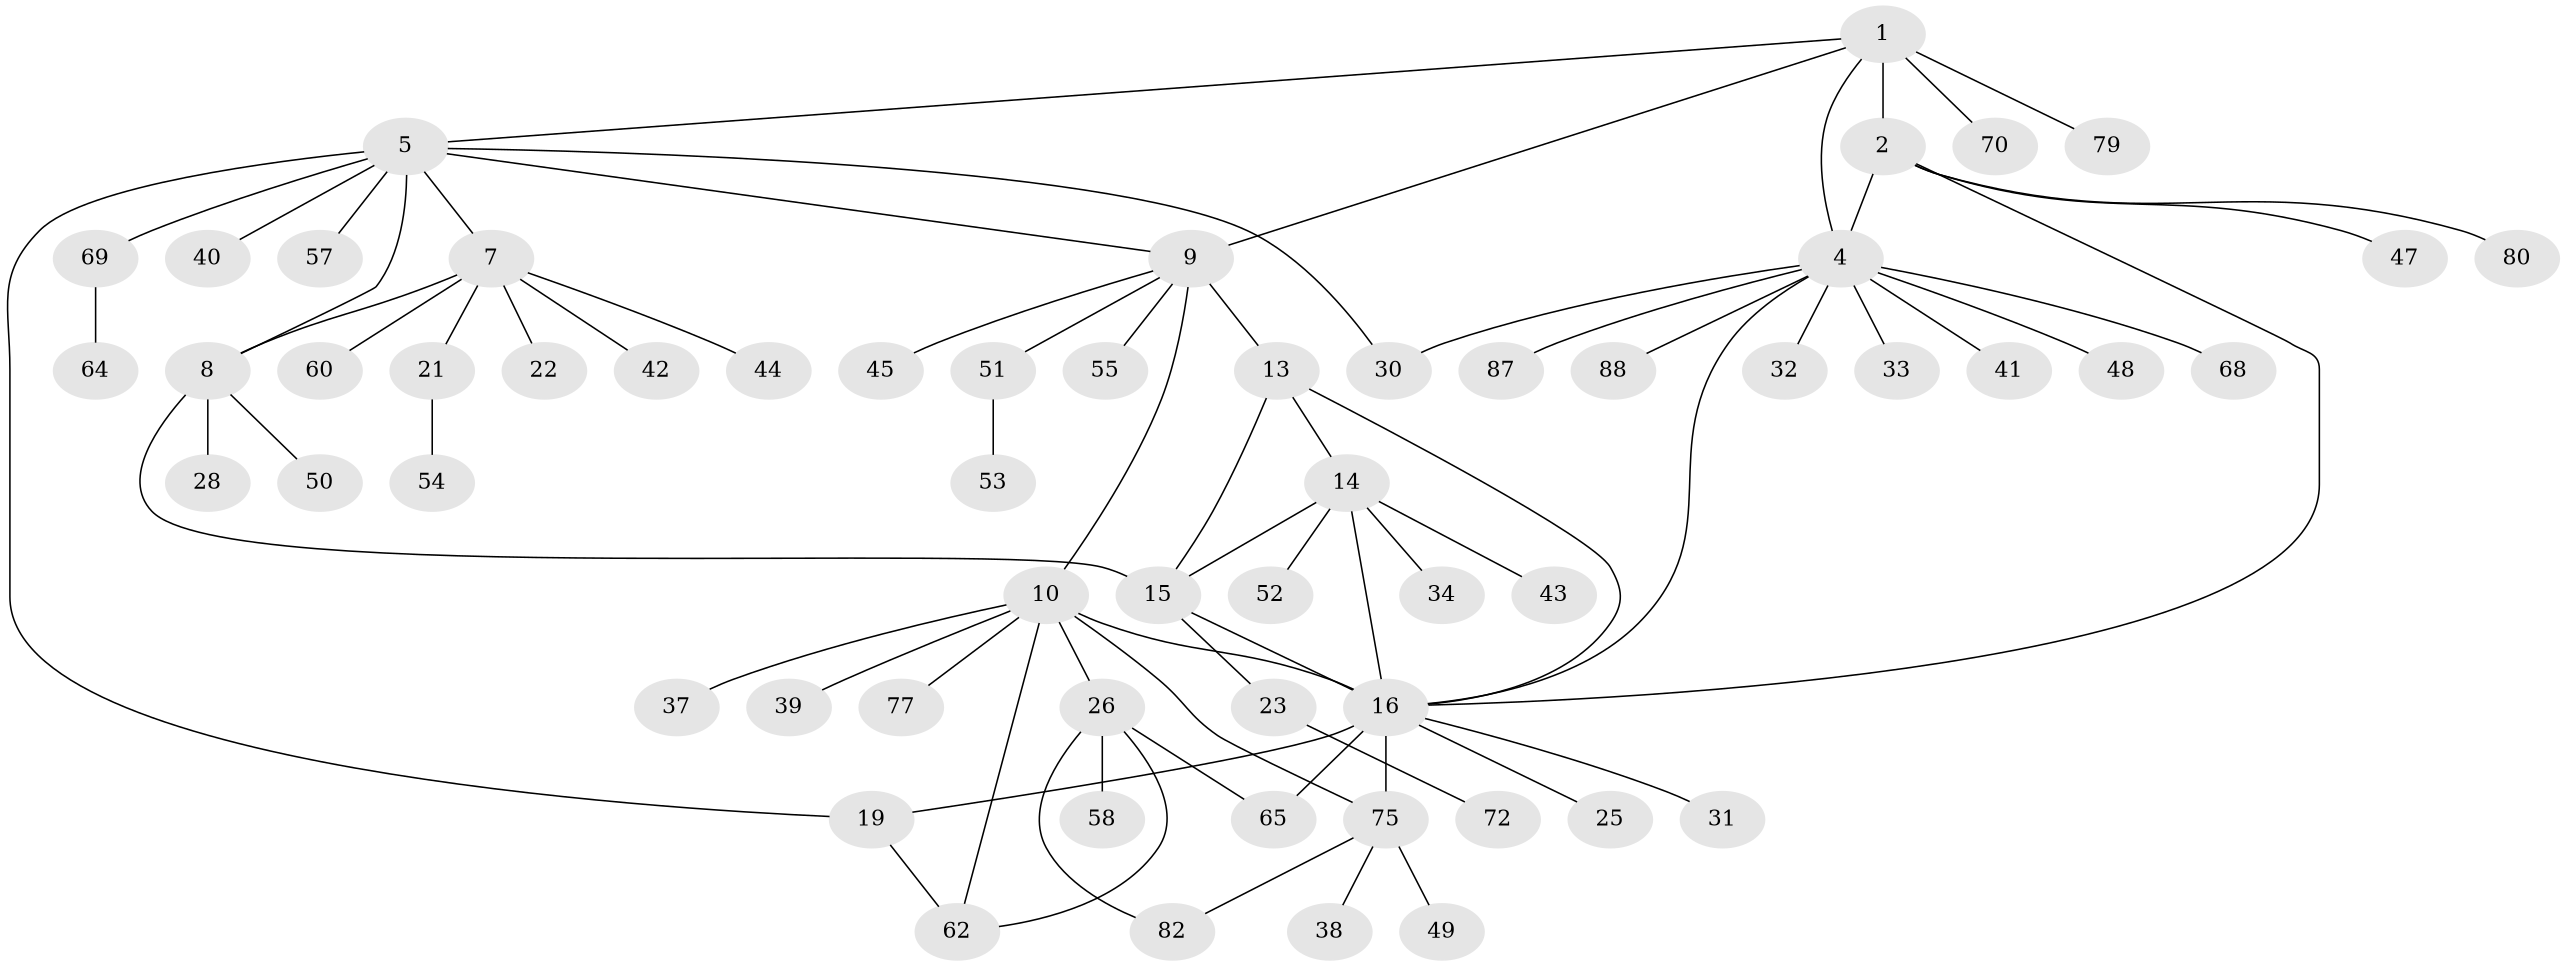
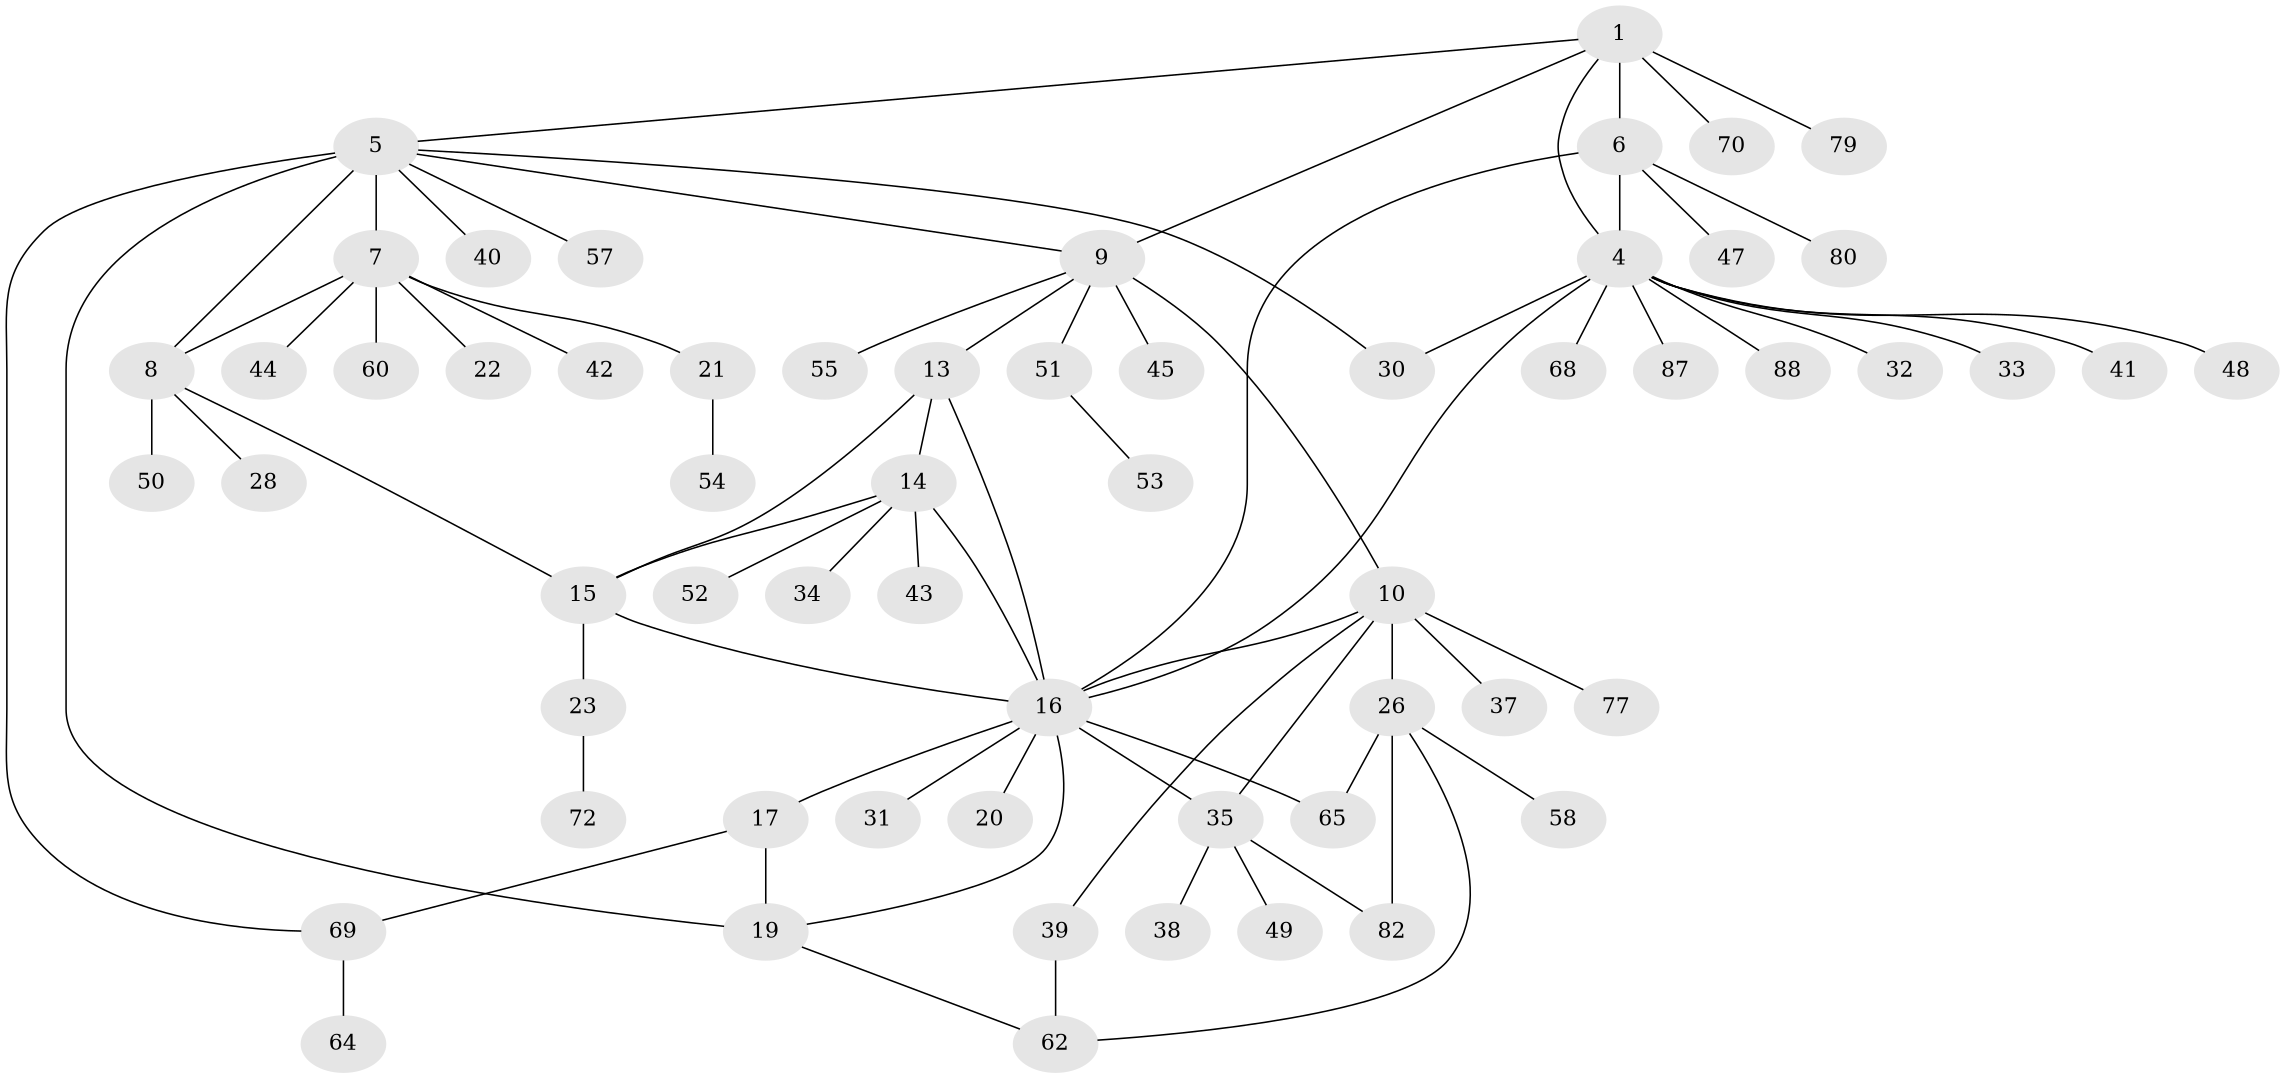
node "2": label "2" -> "6"
edge "10" -- "62": now "39" -- "62"
node "17": added
node "75": label "75" -> "35"
node "25": label "25" -> "20"
